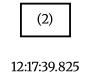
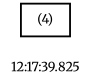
node "(2)": label "(2)" -> "(4)"
